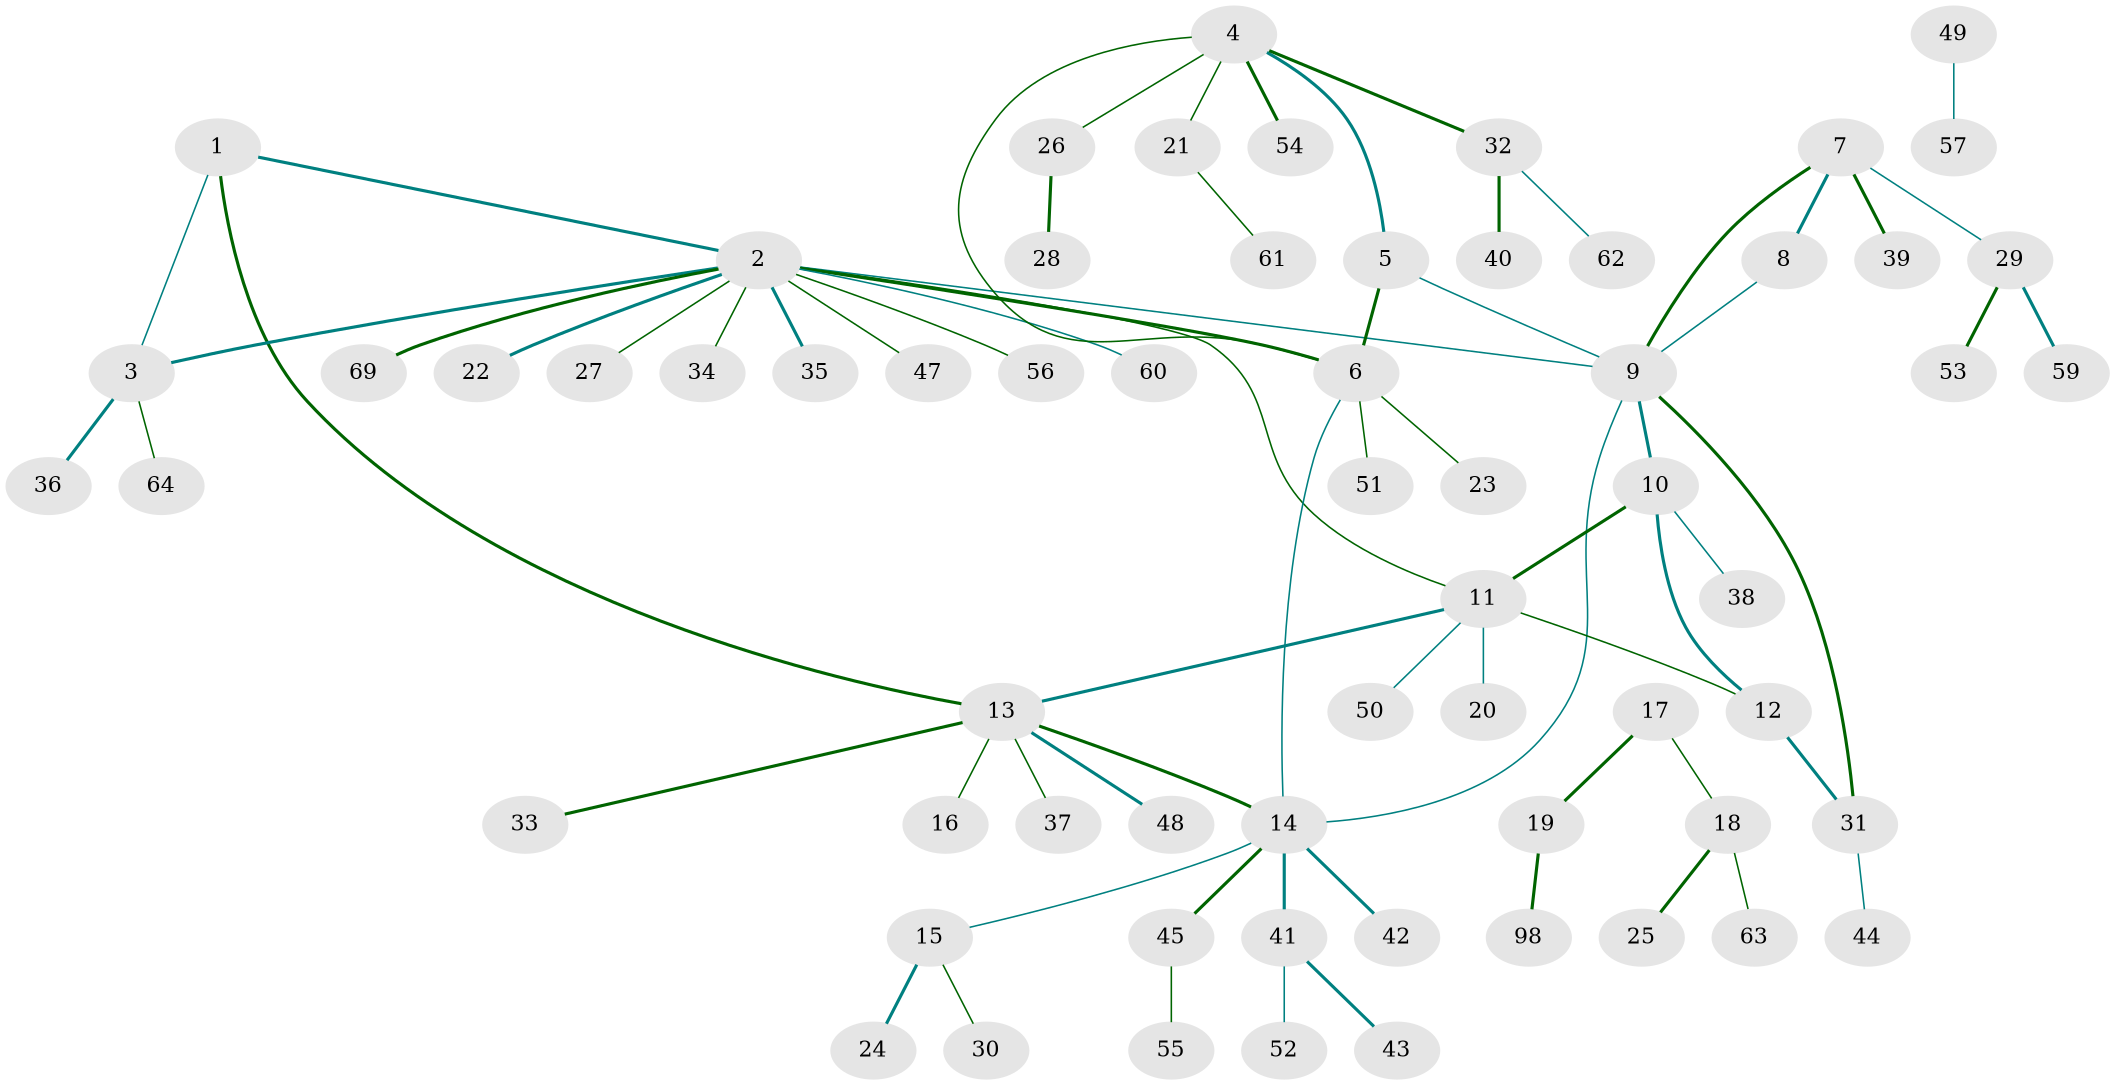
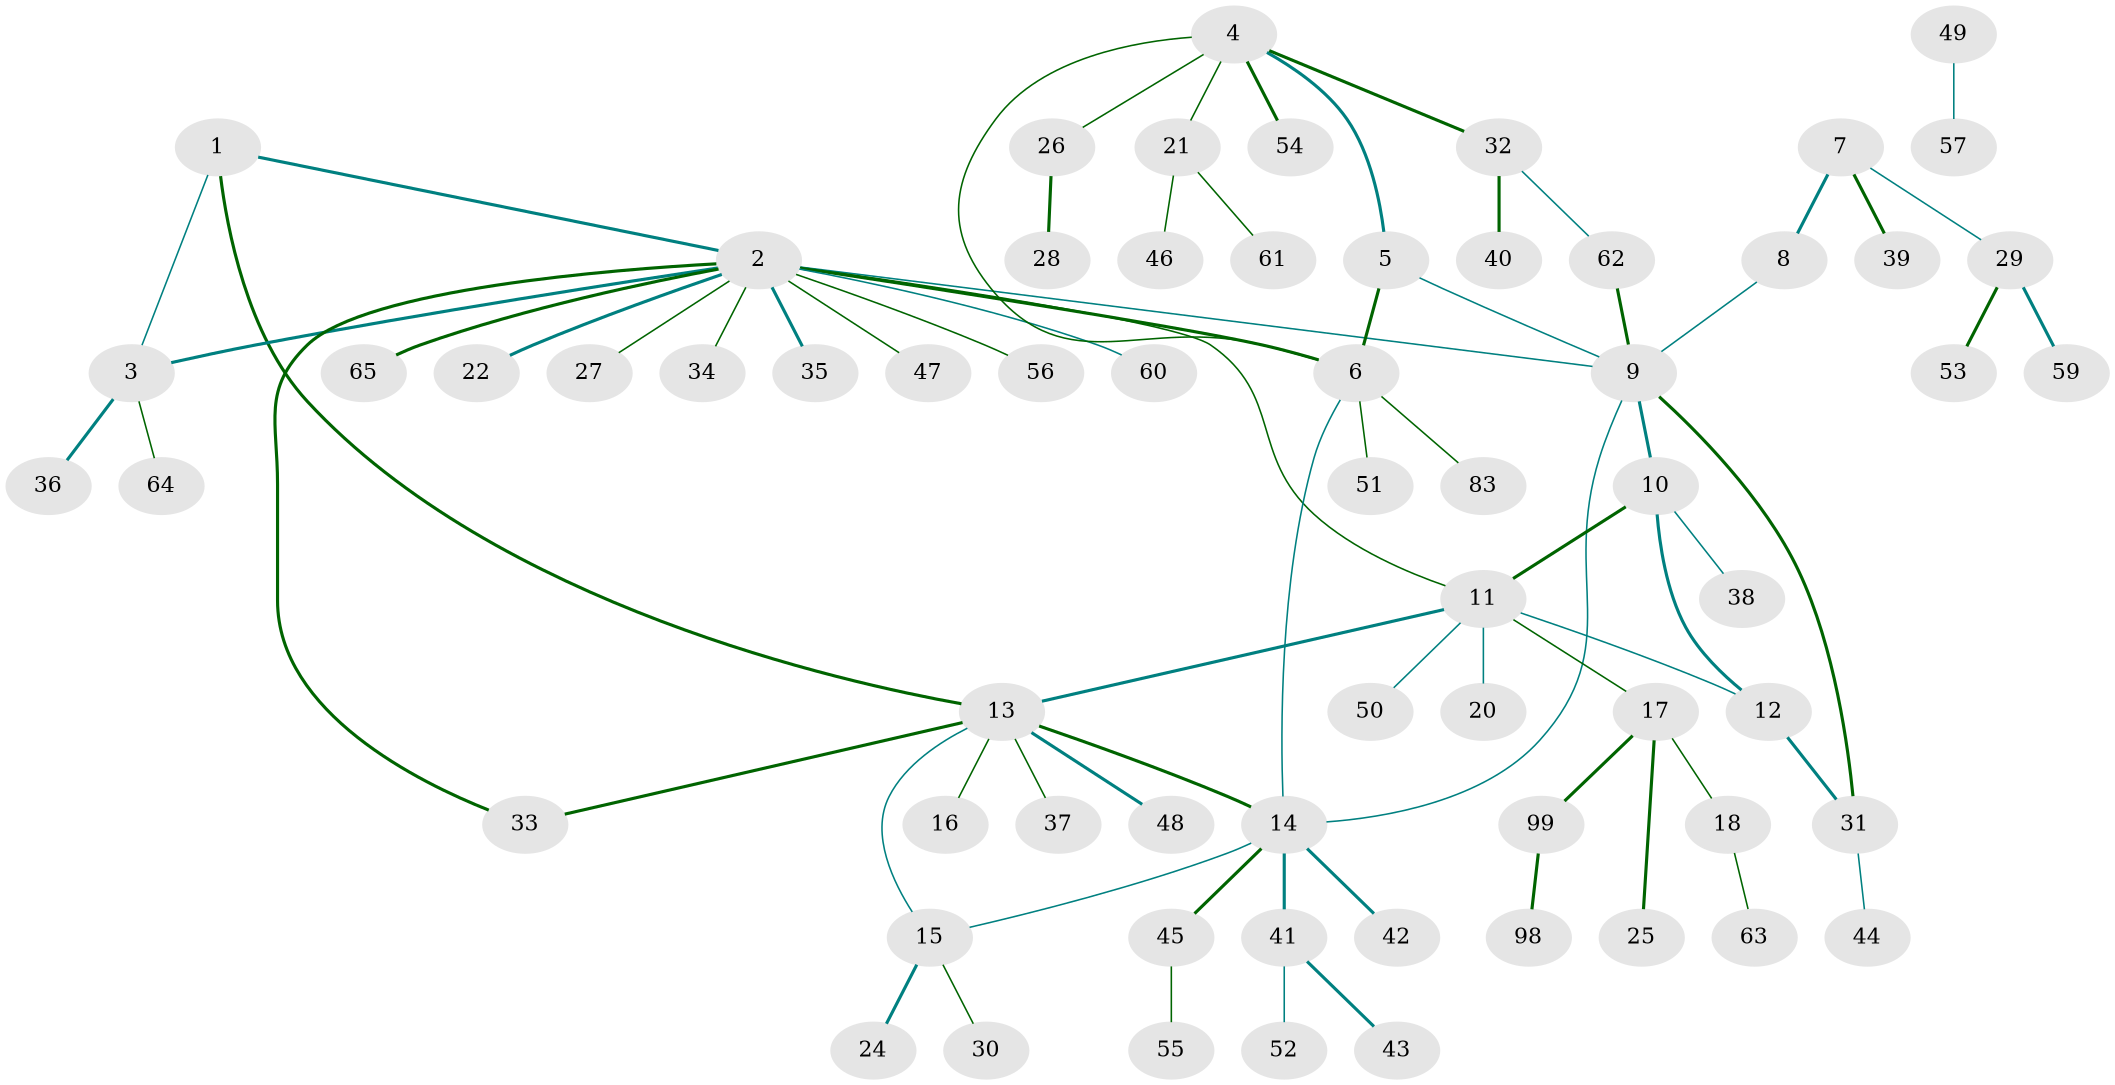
edge "7" -- "9": now "62" -- "9"
node "46": added
node "69": label "69" -> "65"
edge "2" -- "33": added
node "23": label "23" -> "83"
edge "11" -- "12": color darkgreen -> teal
edge "11" -- "17": added
edge "13" -- "15": added
node "19": label "19" -> "99"
edge "18" -- "25": now "17" -- "25"
